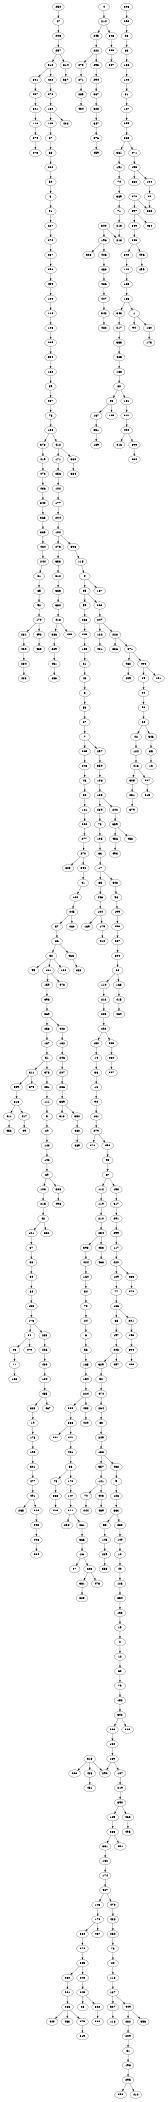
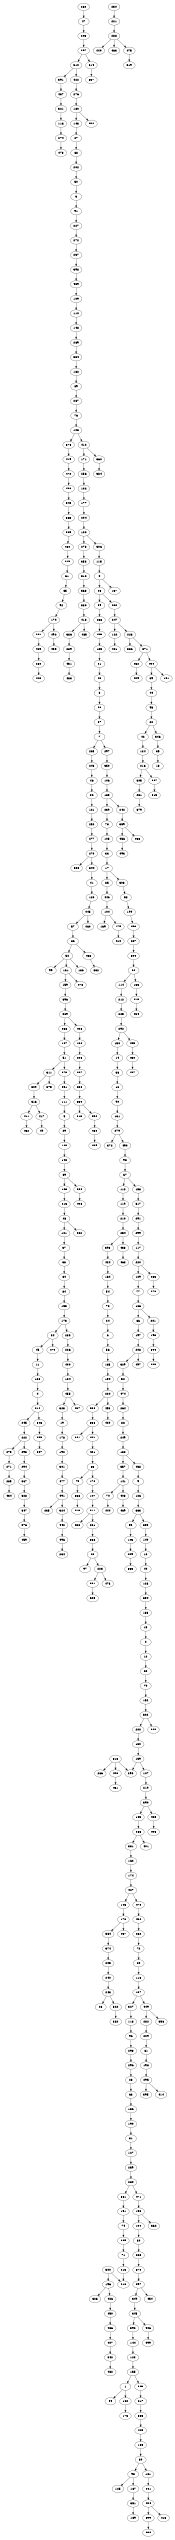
edge "370" -> "263": reversed
edge "168" -> "4": added
edge "205" -> "230": removed
node "96": added
